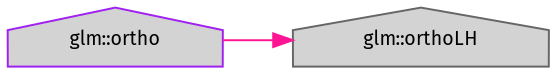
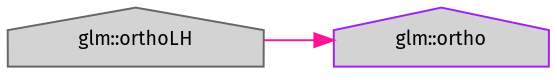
edge "glm::ortho" -> "glm::orthoLH": reversed
